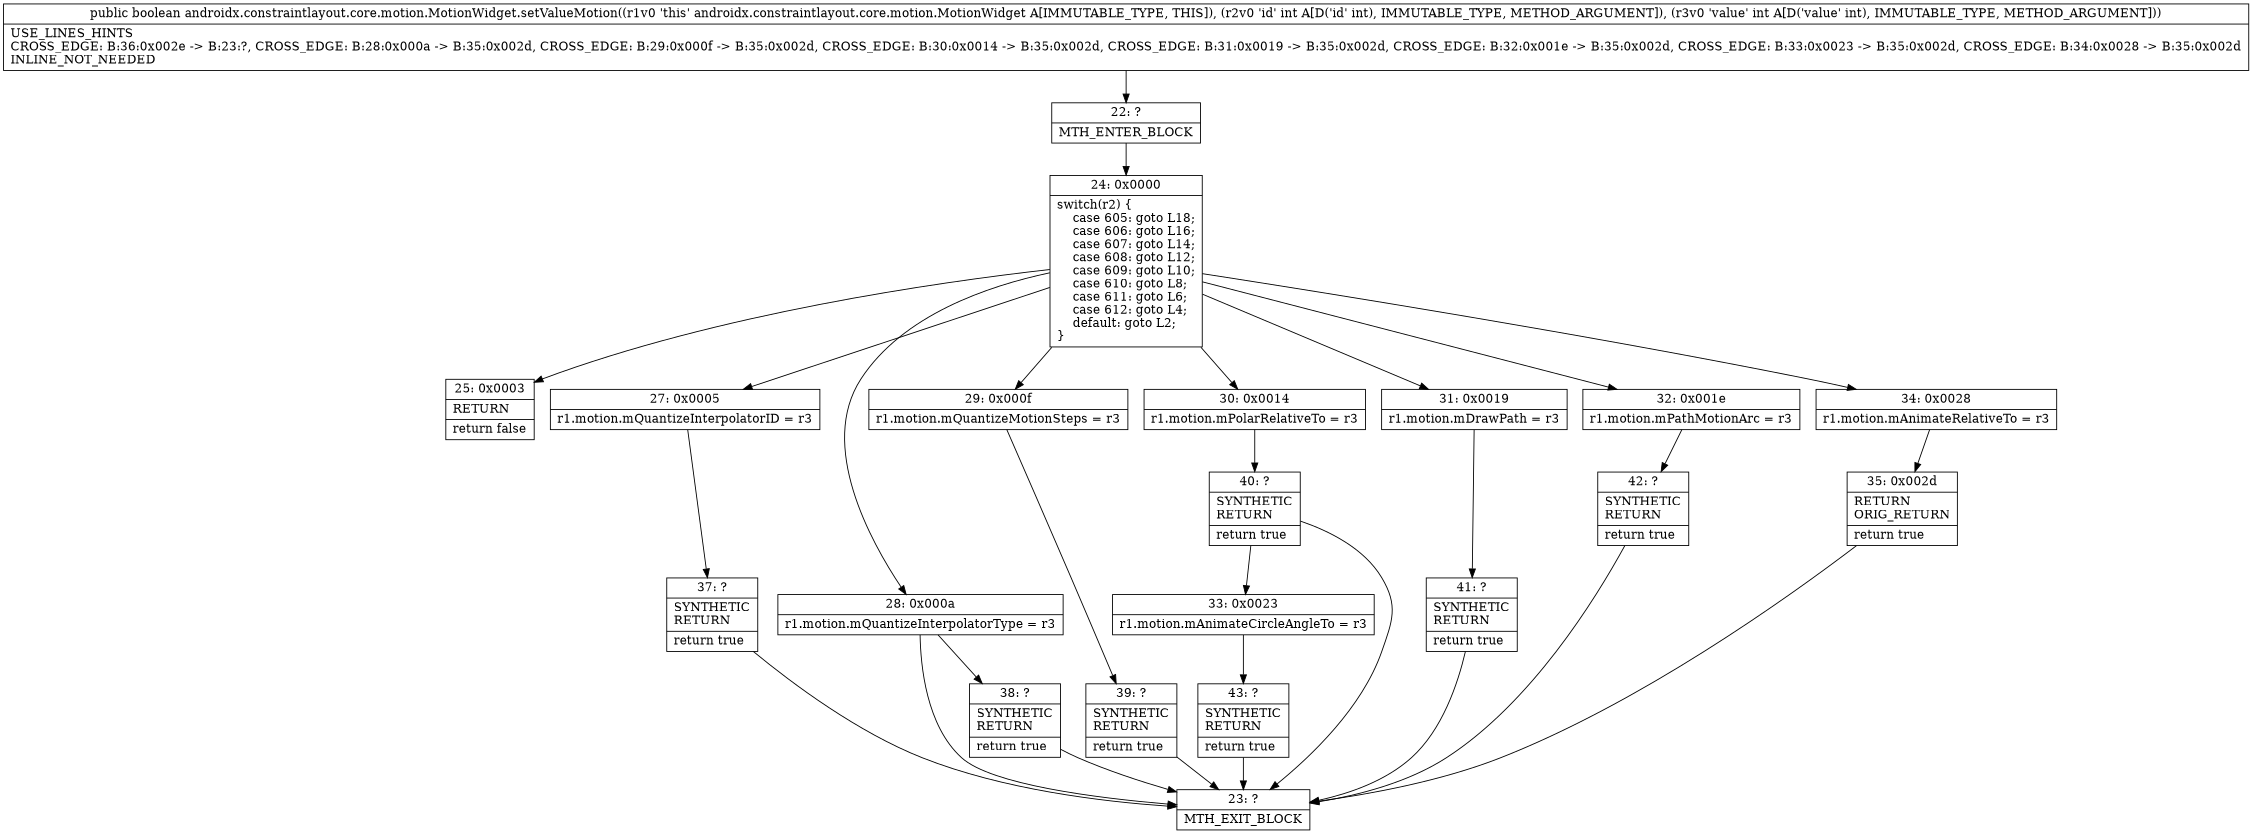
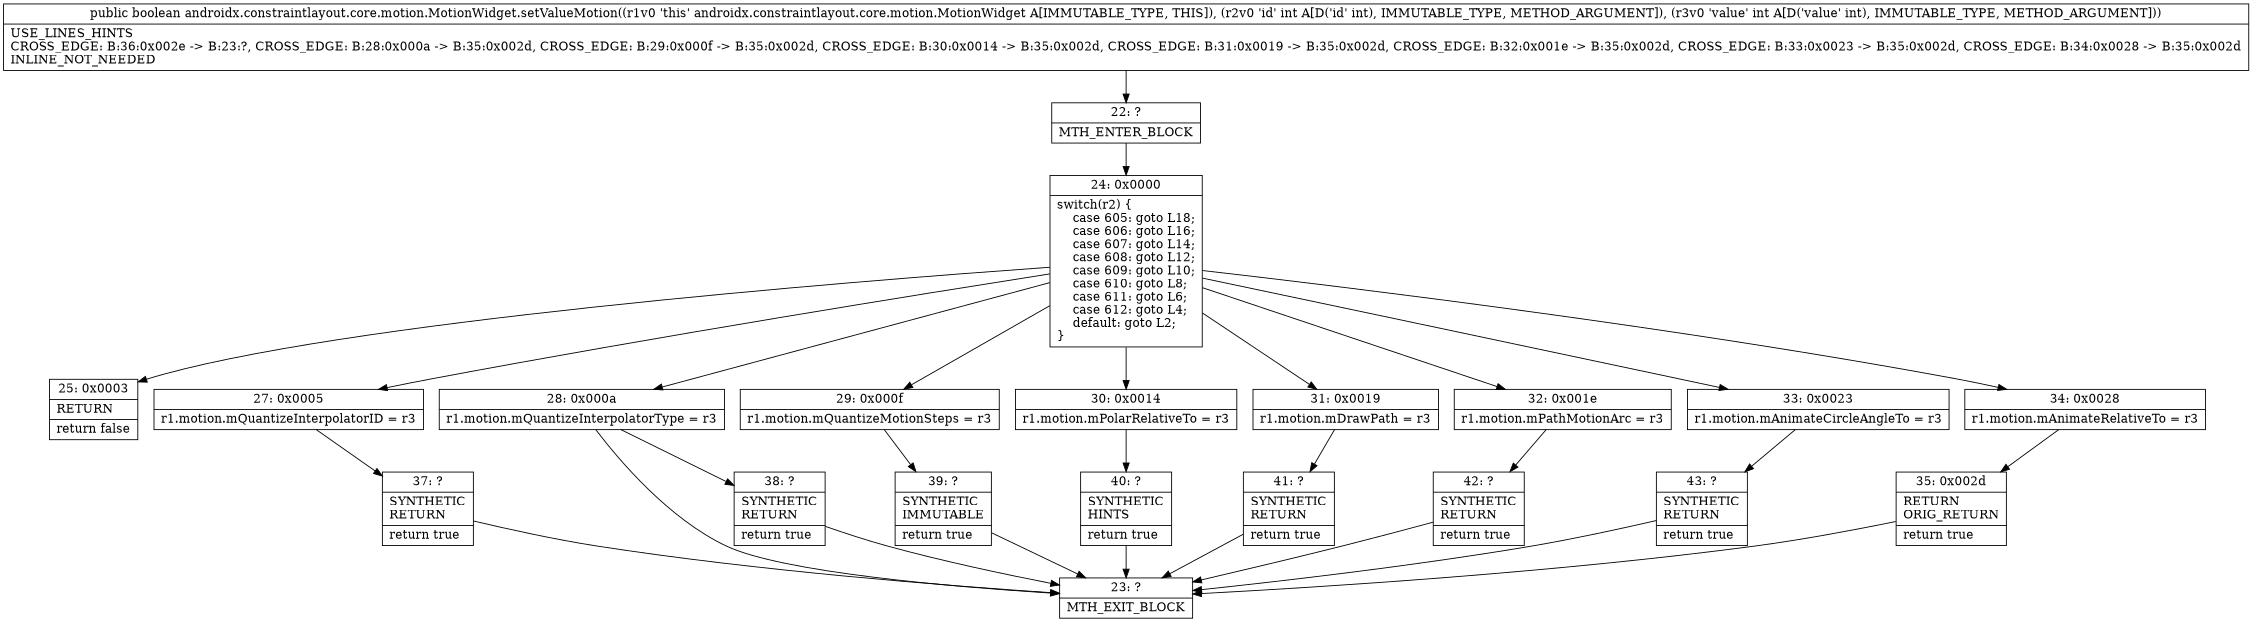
node "40: ?": text "RETURN" -> "HINTS"
edge "40: ?" -> "33: 0x0023": now "24: 0x0000" -> "33: 0x0023"
node "39: ?": text "RETURN" -> "IMMUTABLE"
